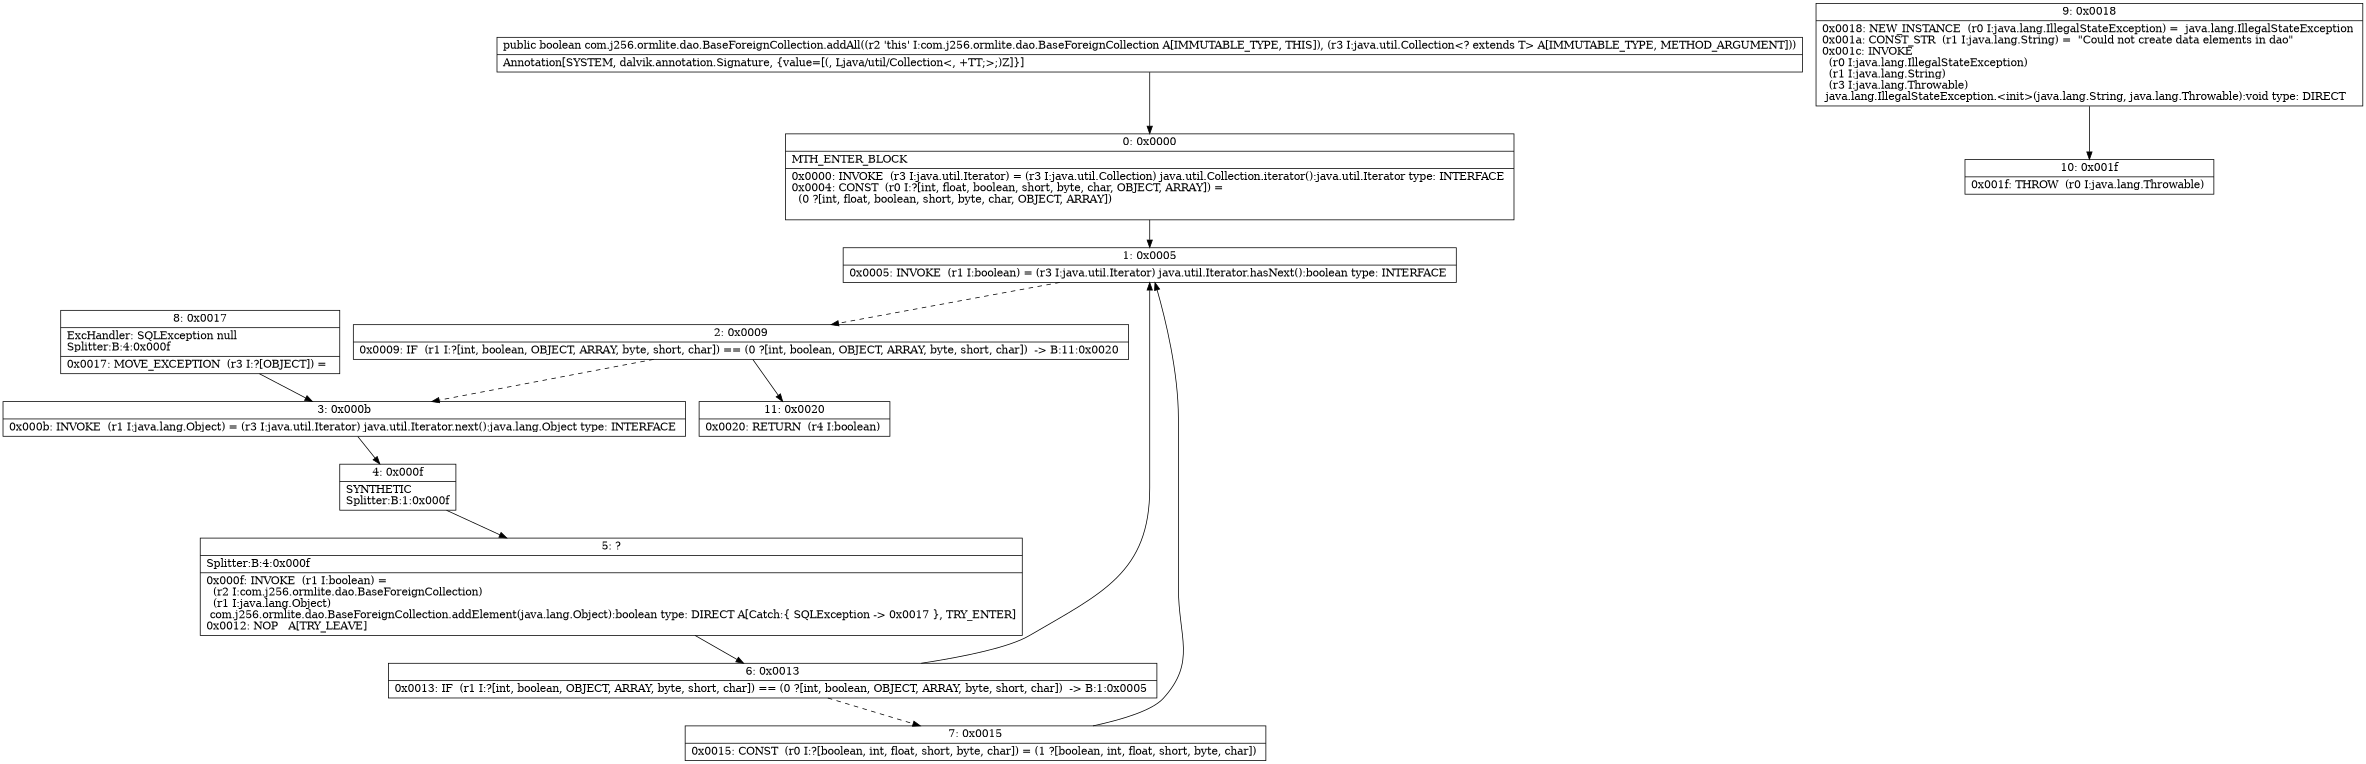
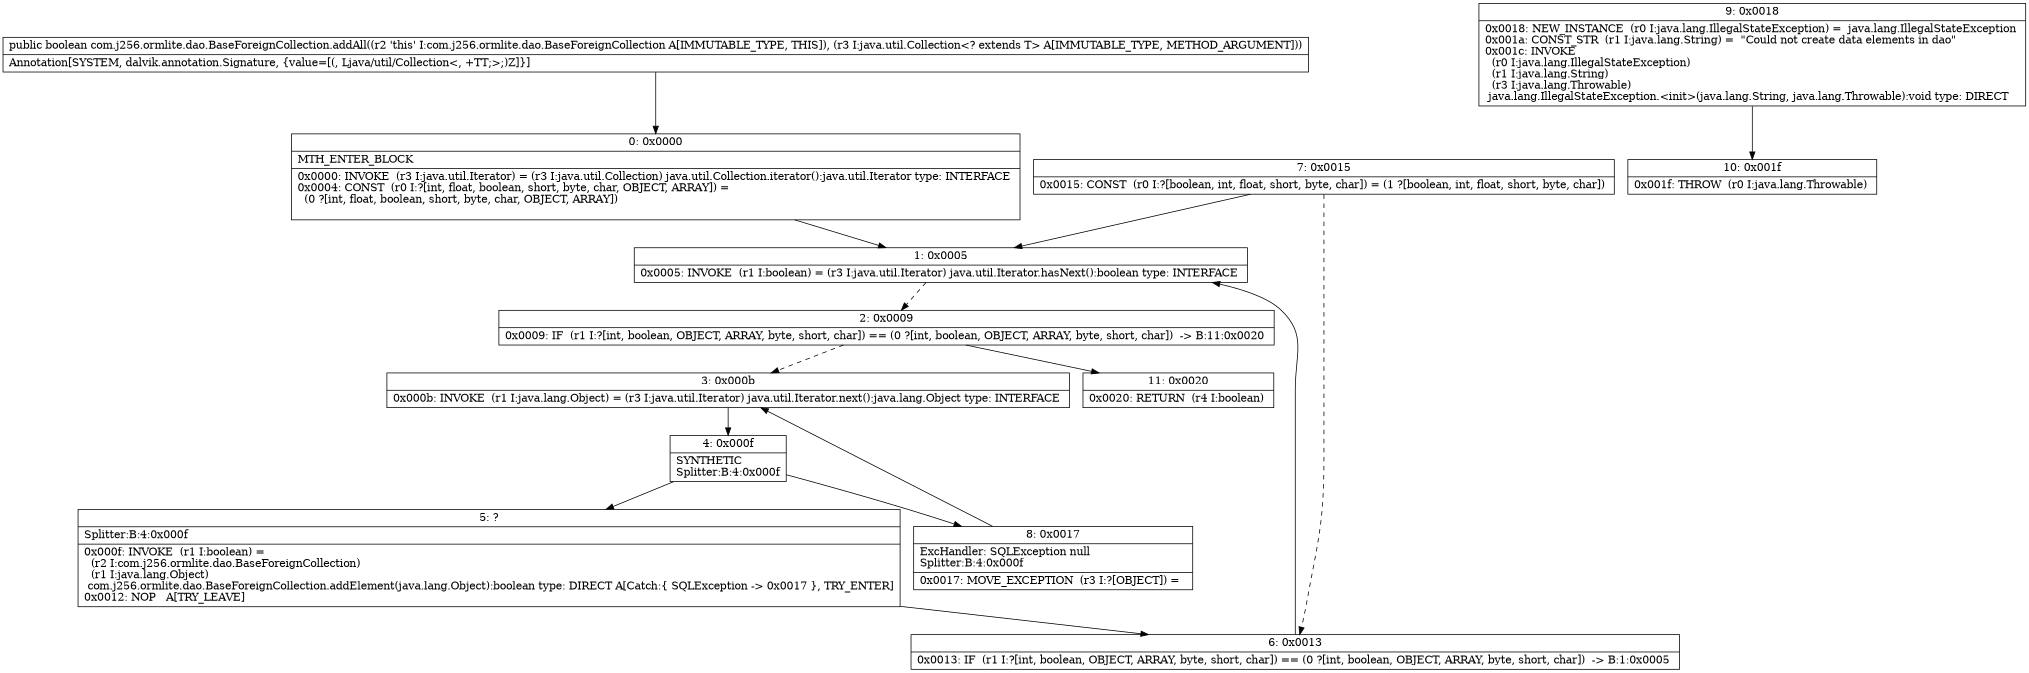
edge "4: 0x000f" -> "8: 0x0017": added
node "4: 0x000f": text "Splitter:B:1:0x000f" -> "Splitter:B:4:0x000f"
edge "6: 0x0013" -> "7: 0x0015": reversed
